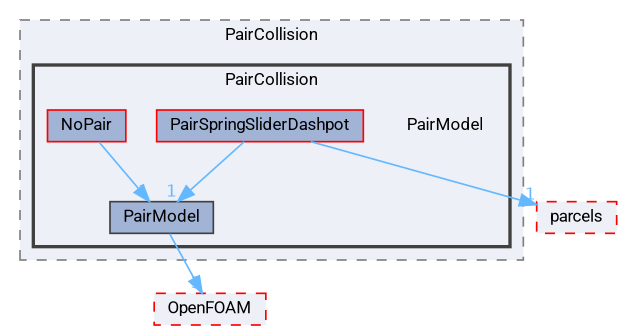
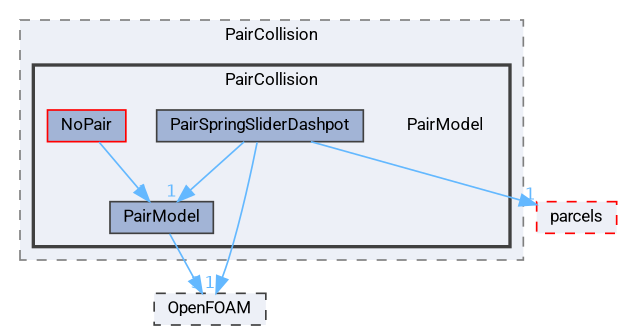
node "PairSpringSliderDashpot": color red -> grey25
edge "PairSpringSliderDashpot" -> "OpenFOAM": added
node "OpenFOAM": color red -> grey25
